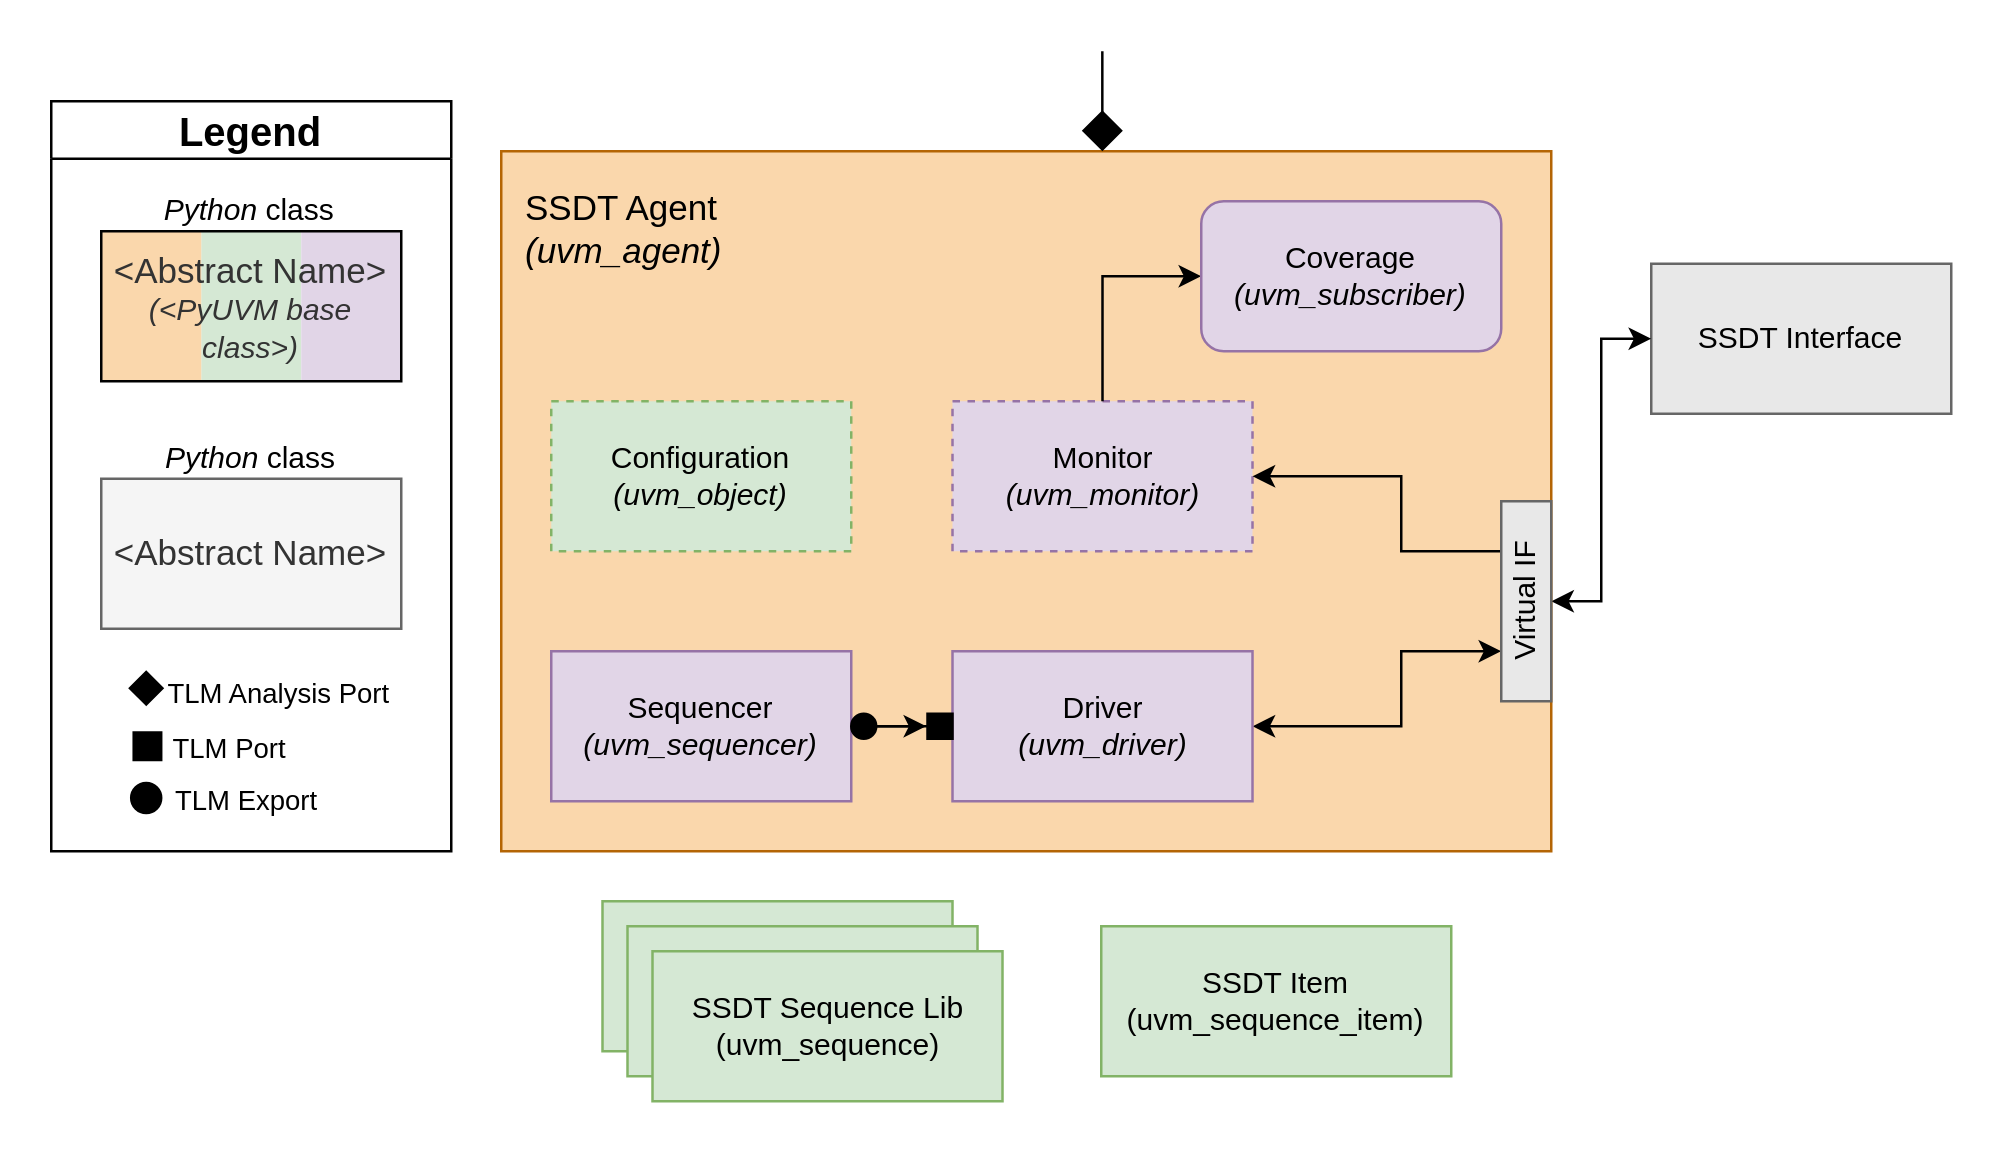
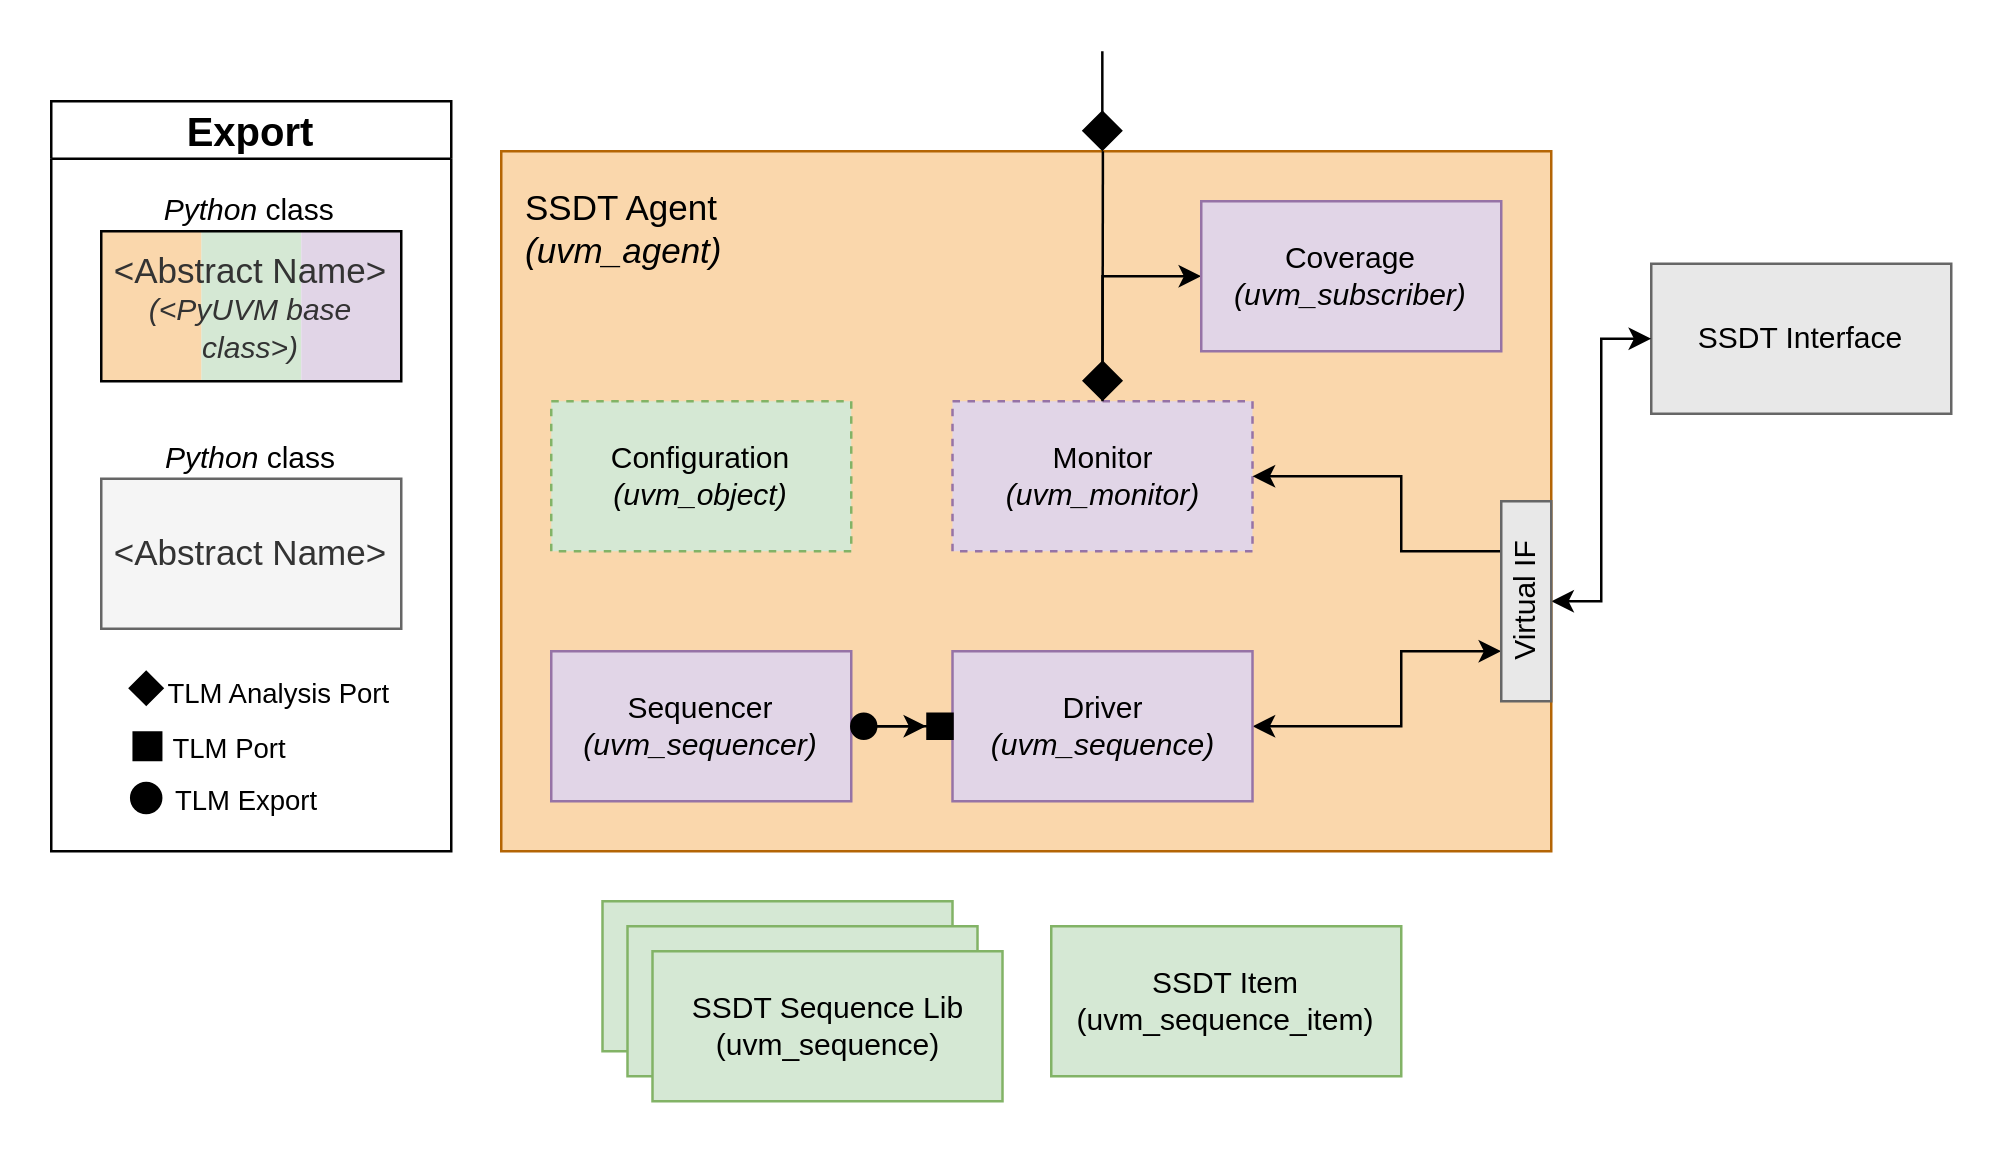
node "Legend": label "Legend" -> "Export"
edge "SSDT Agent (uvm_agent)" -> "Monitor(uvm_monitor)": added
node "Coverage(uvm_subscriber)": shape rounded rectangle -> rectangle
node "Driver(uvm_driver)": label "Driver(uvm_driver)" -> "Driver(uvm_sequence)"
node "SSDT Item(uvm_sequence_item)": moved (1276, 1001) -> (1226, 1001)
